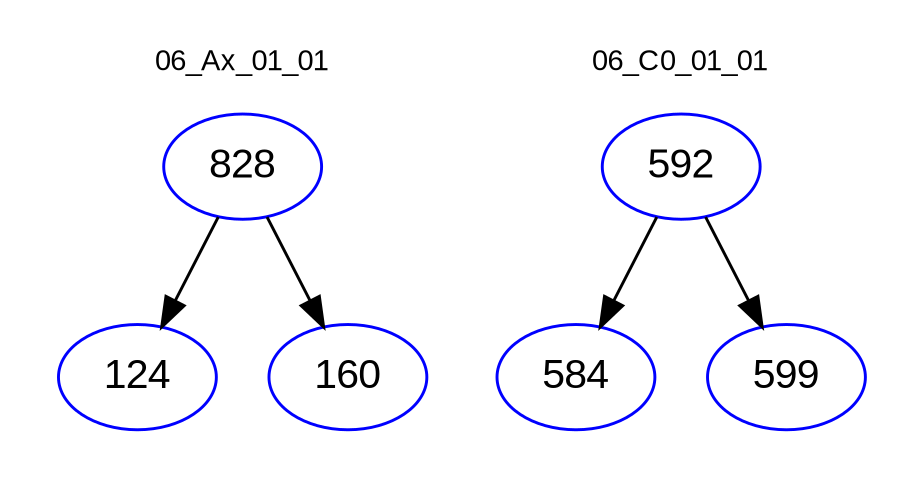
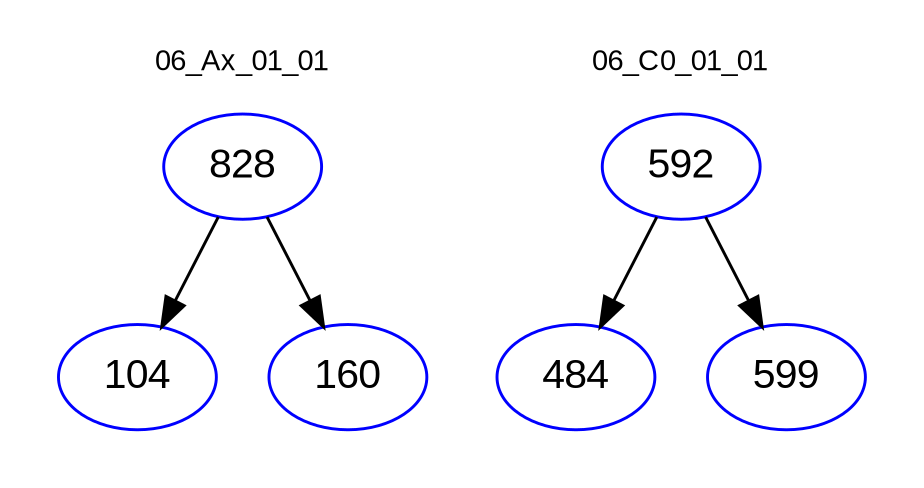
node "124": label "124" -> "104"
node "584": label "584" -> "484"
